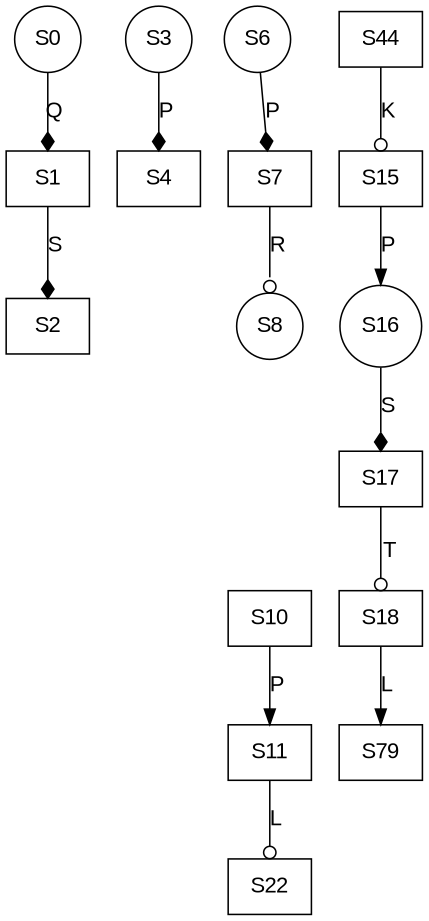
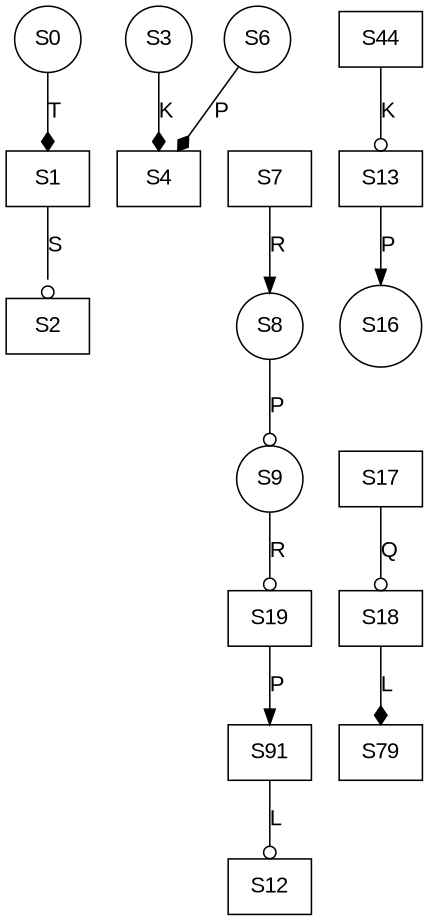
edge "S6" -> "S7": now "S6" -> "S4"
edge "S0" -> "S1": label "Q" -> "T"
edge "S3" -> "S4": label "P" -> "K"
node "S15": label "S15" -> "S13"
edge "S7" -> "S8": arrowhead odot -> normal
edge "S1" -> "S2": arrowhead diamond -> odot
edge "S16" -> "S17": removed, label "S"
node "S9": added
edge "S17" -> "S18": label "T" -> "Q"
node "S10": label "S10" -> "S19"
edge "S18" -> "S79": arrowhead normal -> diamond
node "S11": label "S11" -> "S91"
node "S22": label "S22" -> "S12"
